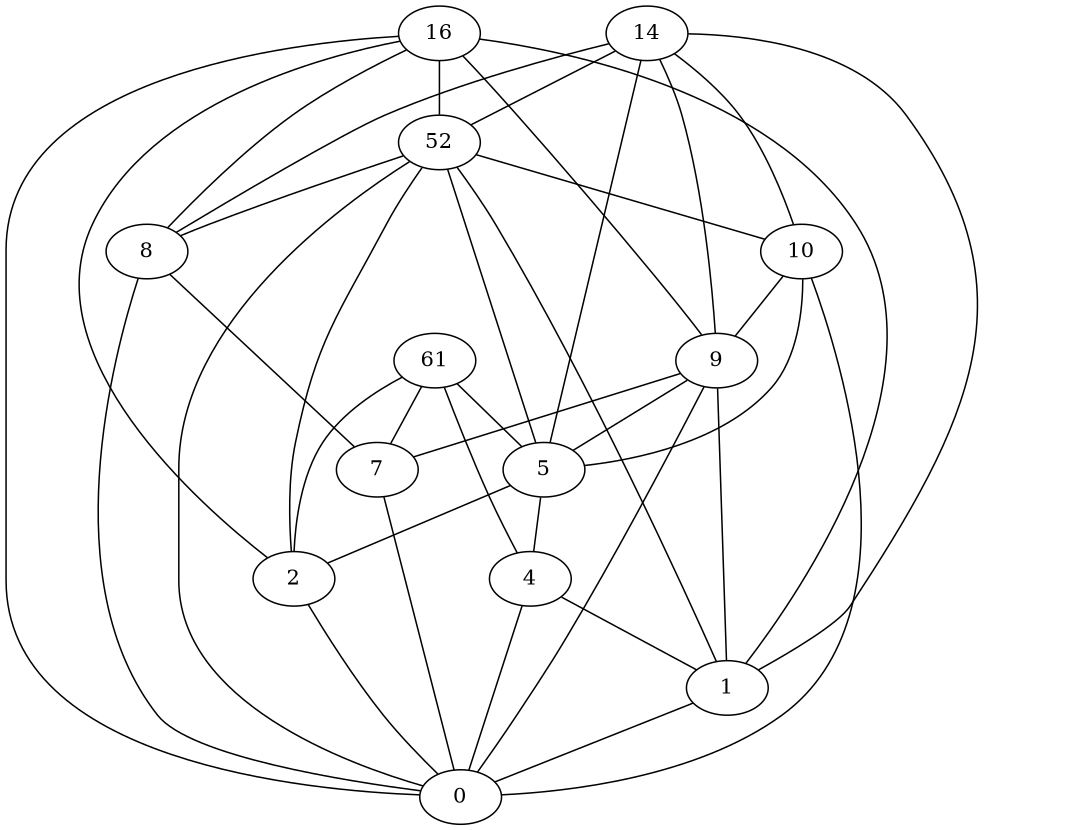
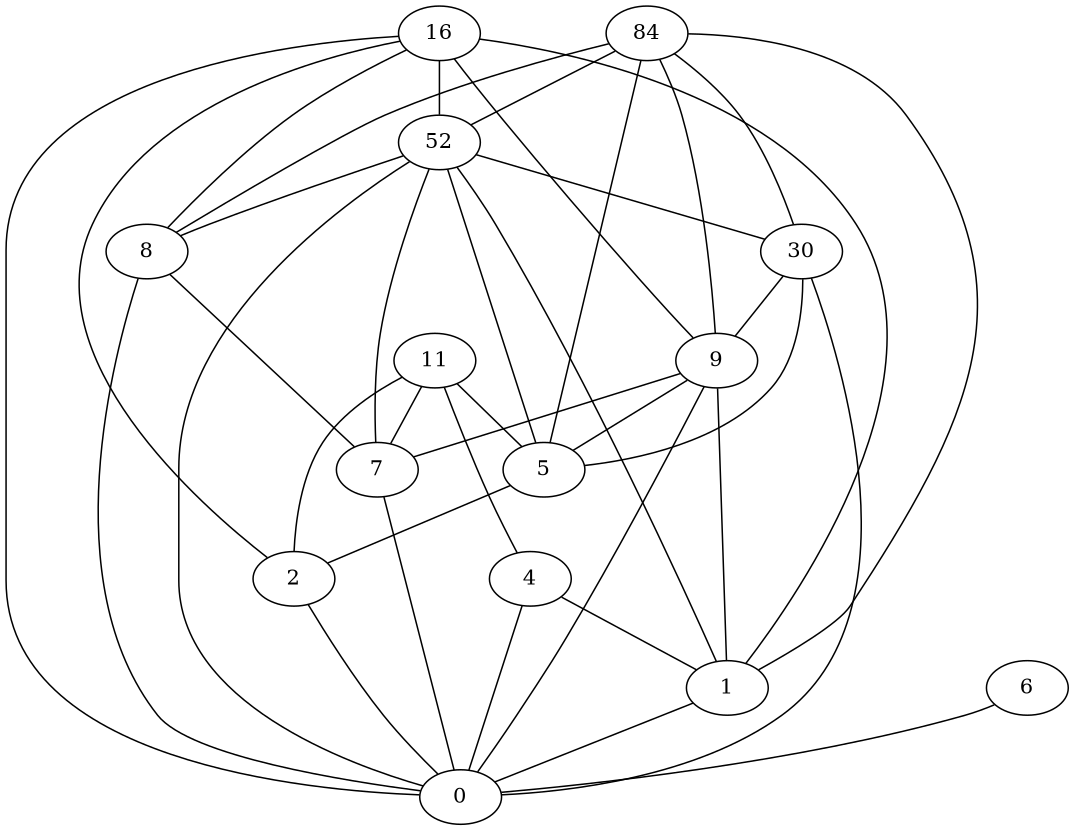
node "14": label "14" -> "84"
edge "16" -> "9": reversed
node "10": label "10" -> "30"
edge "2" -> "52": now "7" -> "52"
node "61": label "61" -> "11"
edge "4" -> "5": removed
node "6": added
